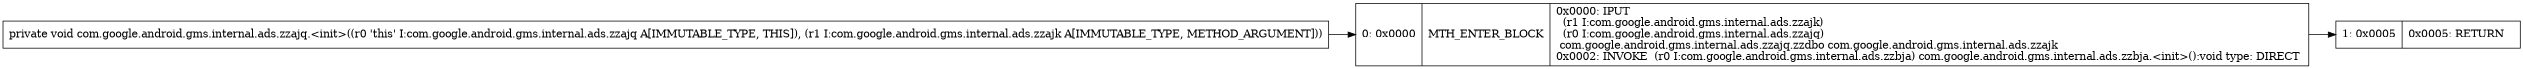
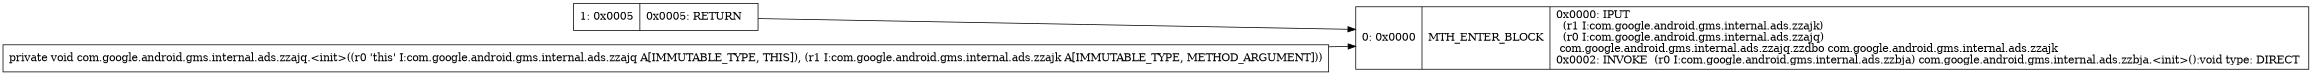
edge "0: 0x0000" -> "1: 0x0005": reversed
